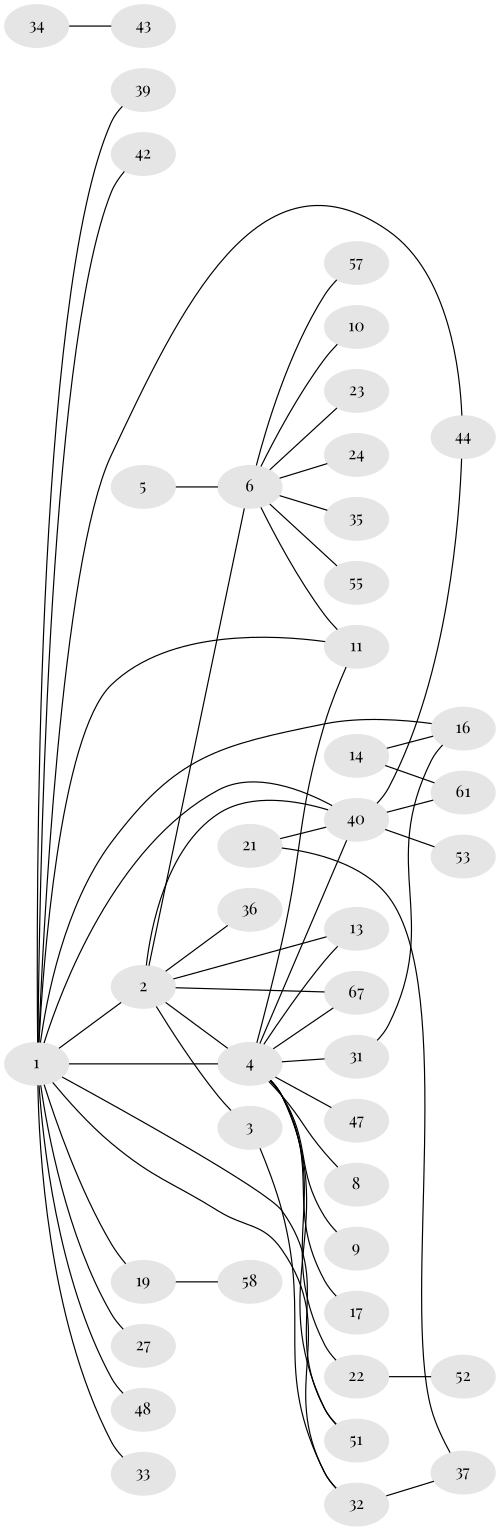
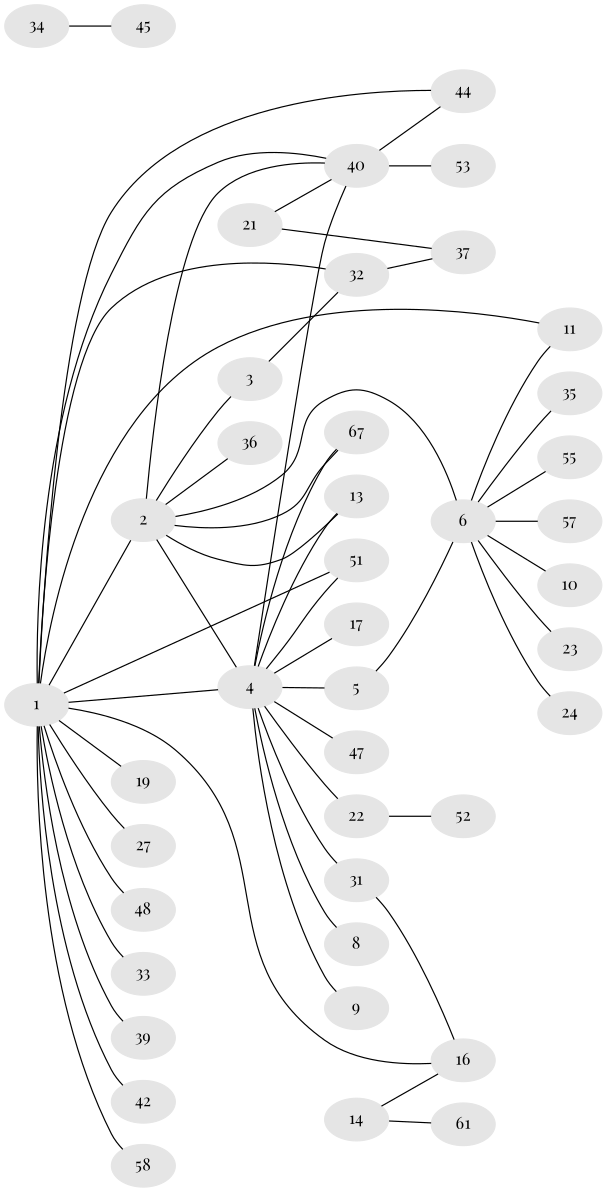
node "43": label "43" -> "45"
edge "61" -- "40": removed
edge "11" -- "4": now "5" -- "4"
edge "19" -- "58": now "1" -- "58"
